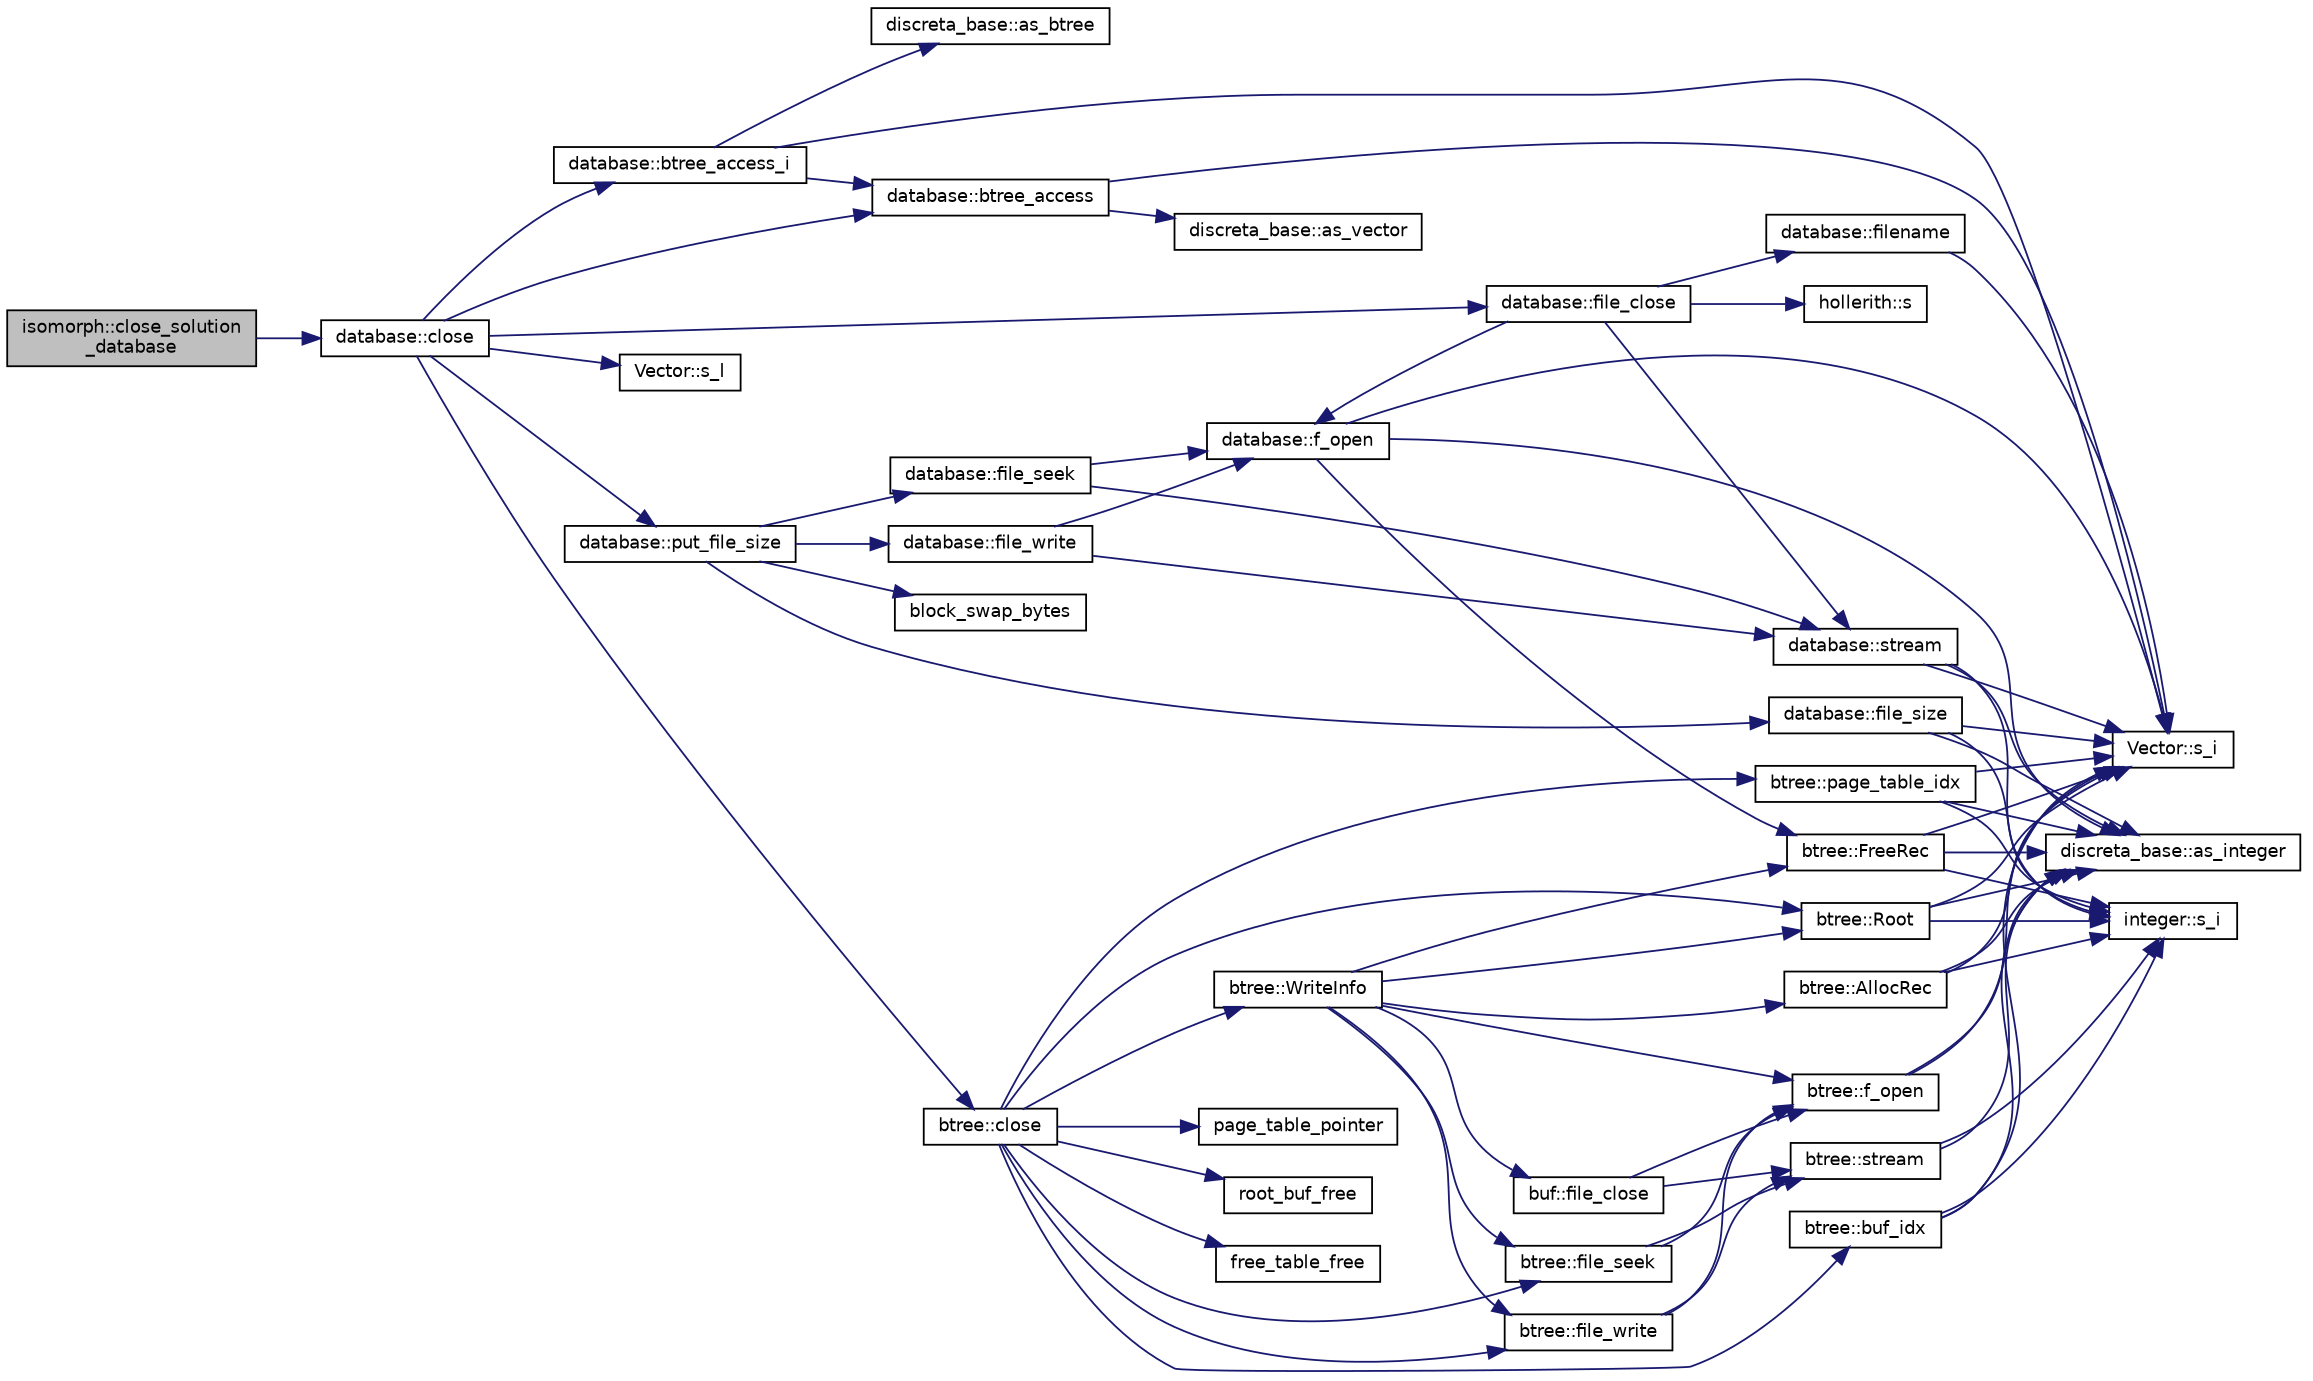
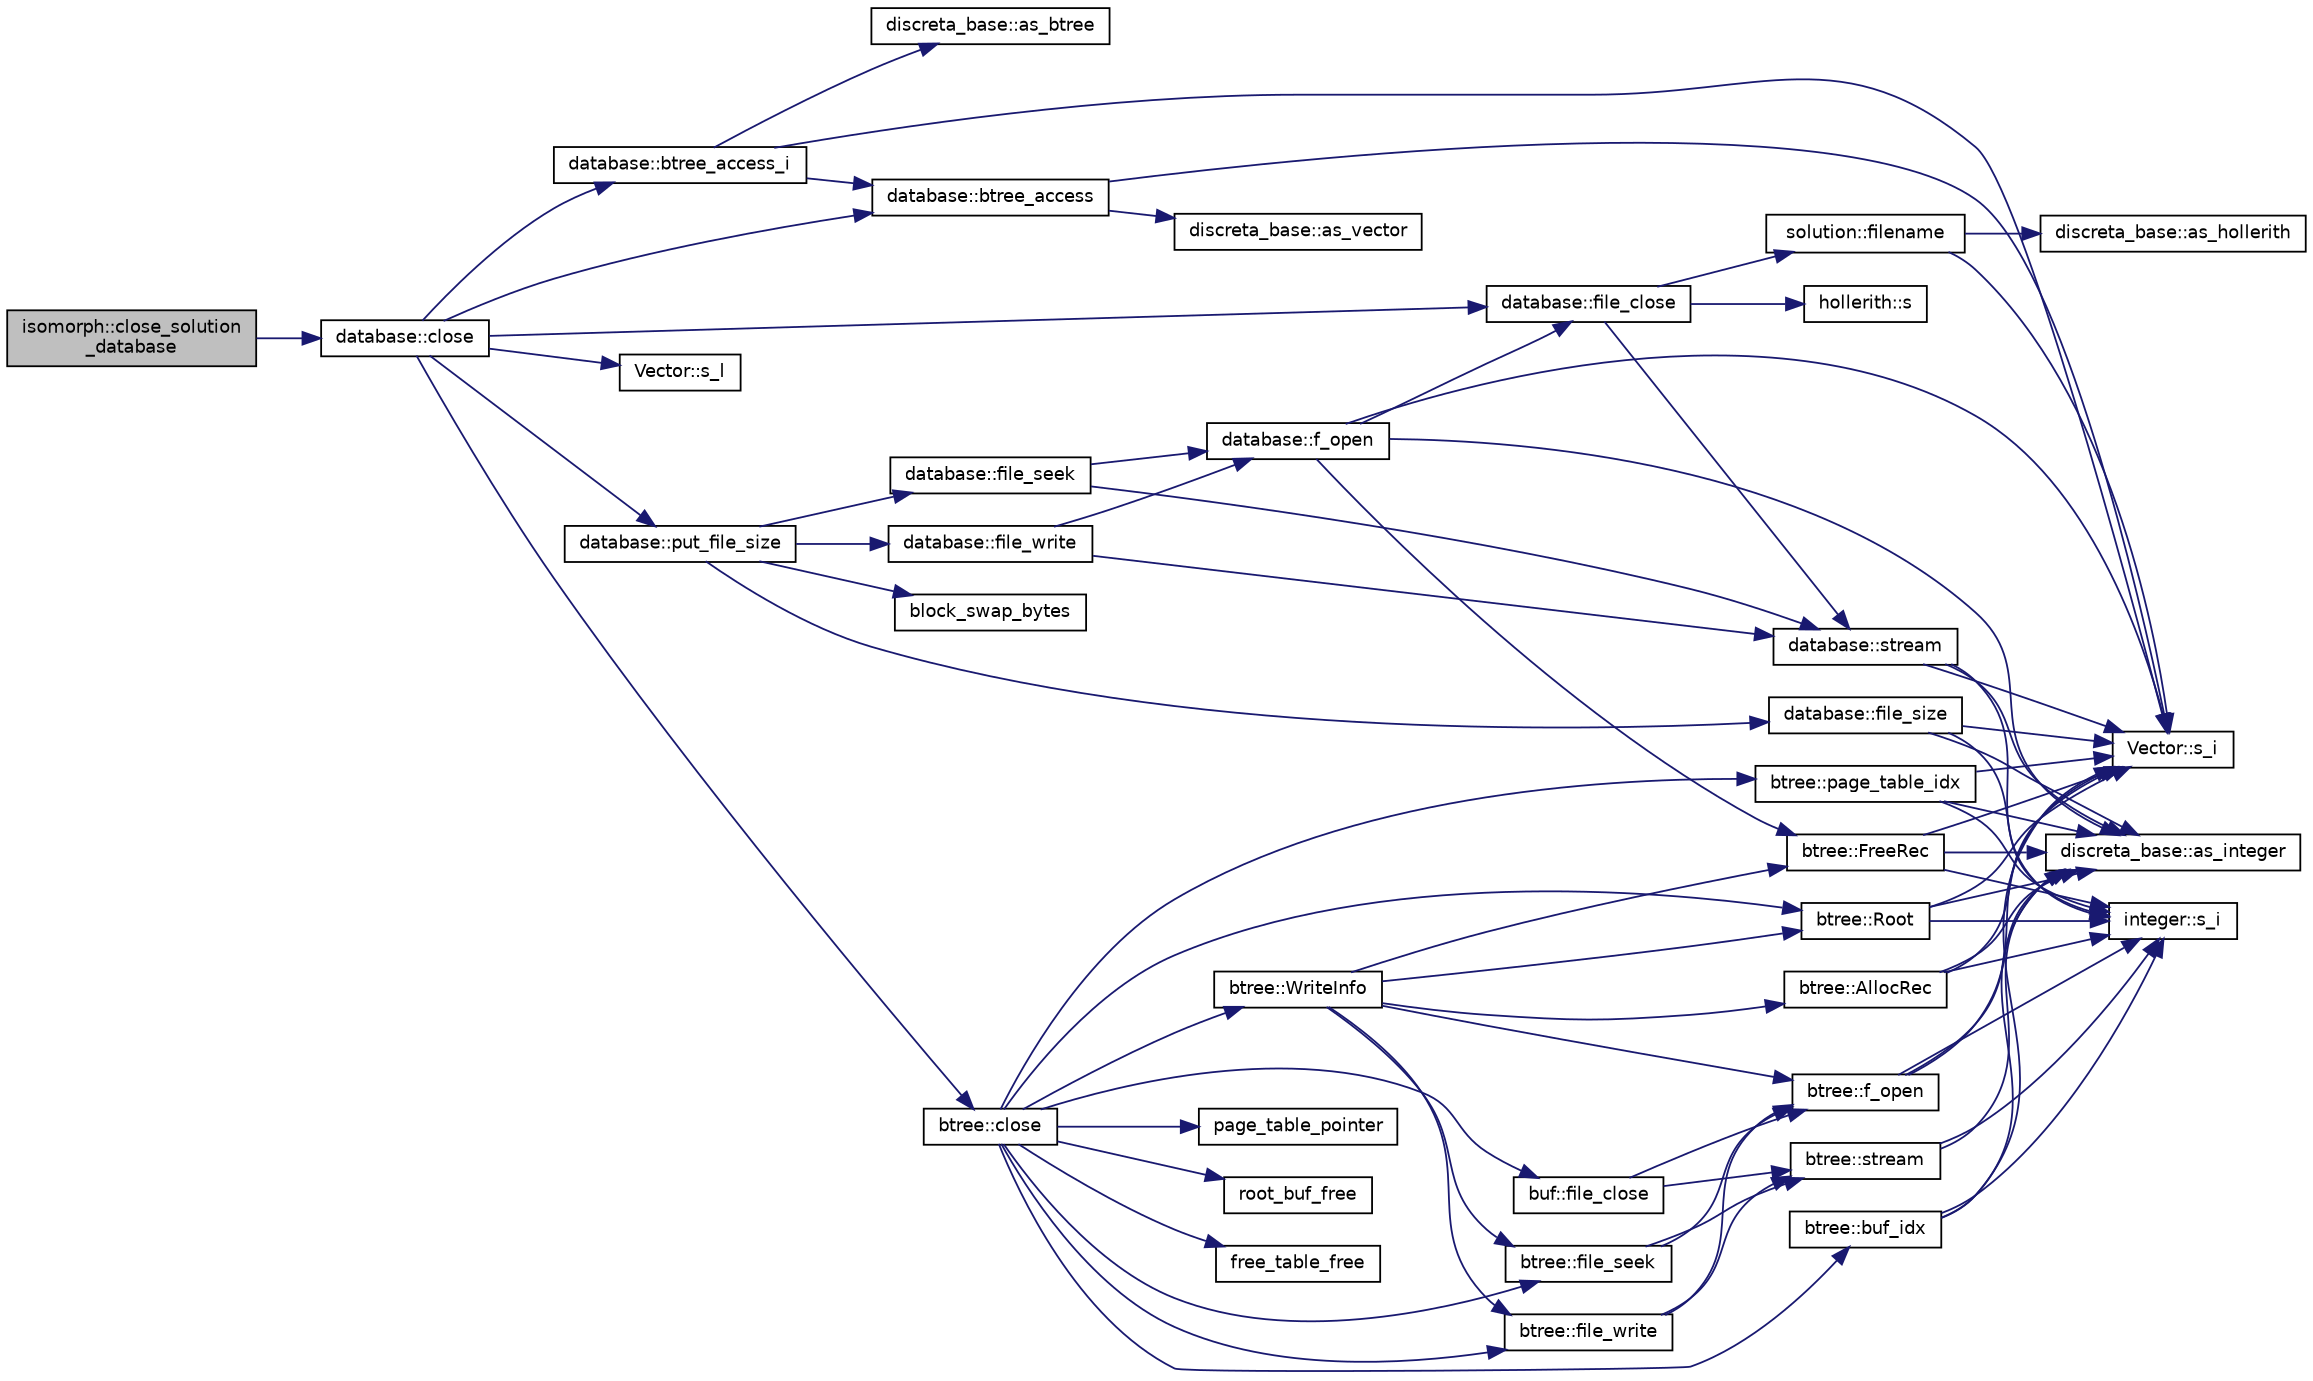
node "database::filename": label "database::filename" -> "solution::filename"
node "discreta_base::as_hollerith": added
edge "database::file_close" -> "database::f_open": reversed
edge "btree::f_open" -> "integer::s_i": added
edge "btree::WriteInfo" -> "buf::file_close": now "btree::close" -> "buf::file_close"
